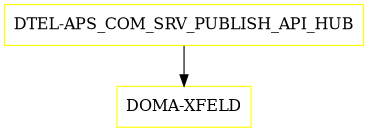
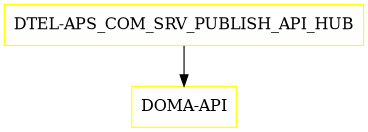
node "DOMA-XFELD": label "DOMA-XFELD" -> "DOMA-API"
